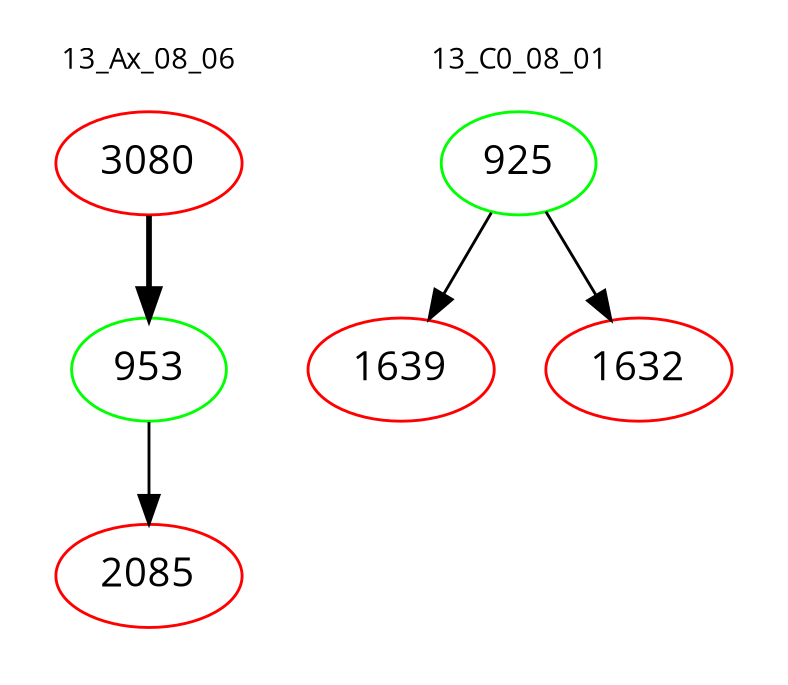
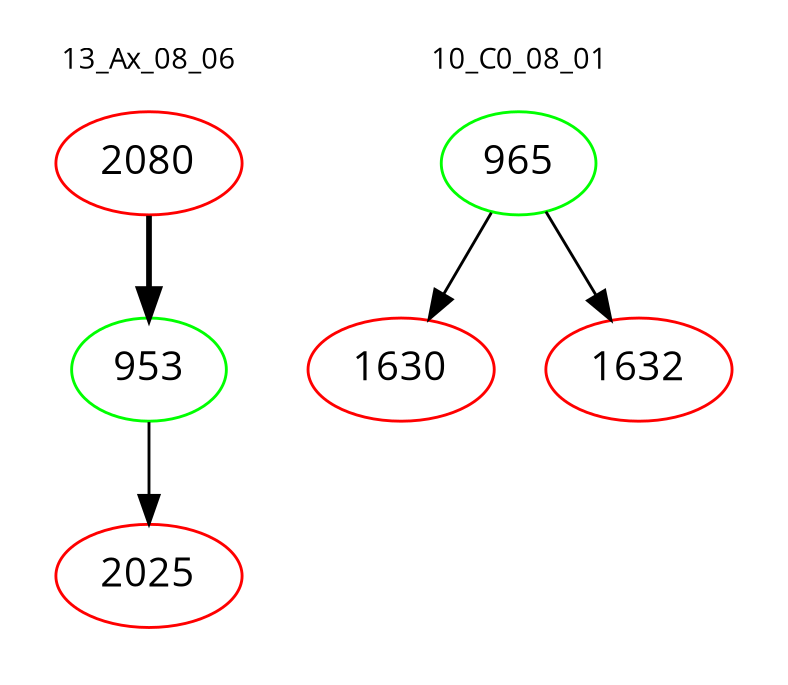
cluster "13_C0_08_01": label "13_C0_08_01" -> "10_C0_08_01"
node "3080": label "3080" -> "2080"
node "925": label "925" -> "965"
node "1639": label "1639" -> "1630"
node "2085": label "2085" -> "2025"
